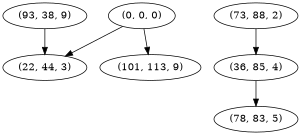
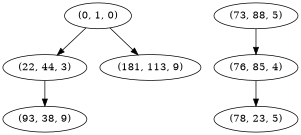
node "(0, 0, 0)": label "(0, 0, 0)" -> "(0, 1, 0)"
node "(73, 88, 2)": label "(73, 88, 2)" -> "(73, 88, 5)"
edge "(93, 38, 9)" -> "(22, 44, 3)": reversed
node "(101, 113, 9)": label "(101, 113, 9)" -> "(181, 113, 9)"
node "(36, 85, 4)": label "(36, 85, 4)" -> "(76, 85, 4)"
node "(78, 83, 5)": label "(78, 83, 5)" -> "(78, 23, 5)"
